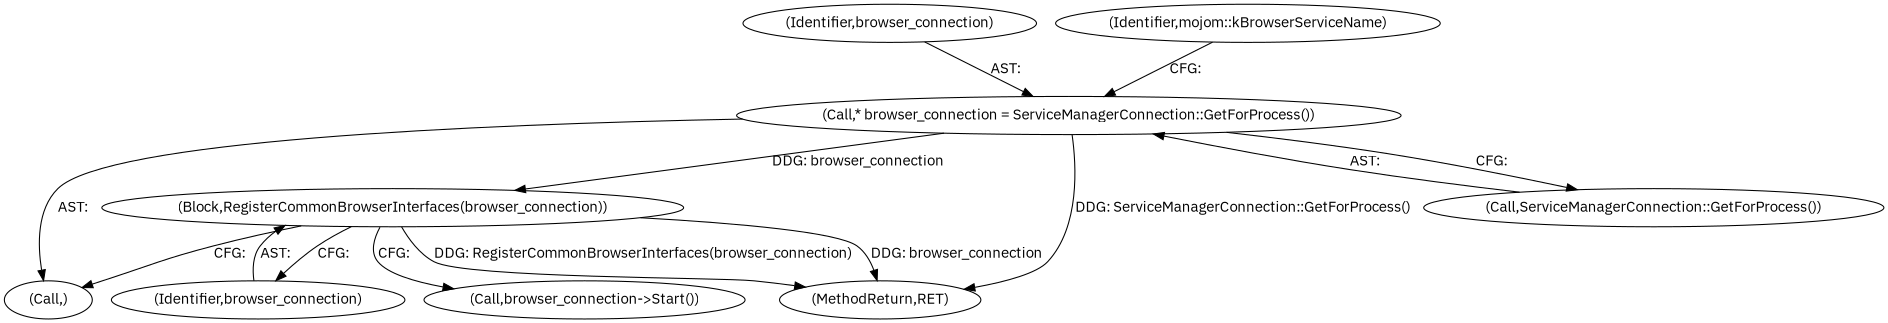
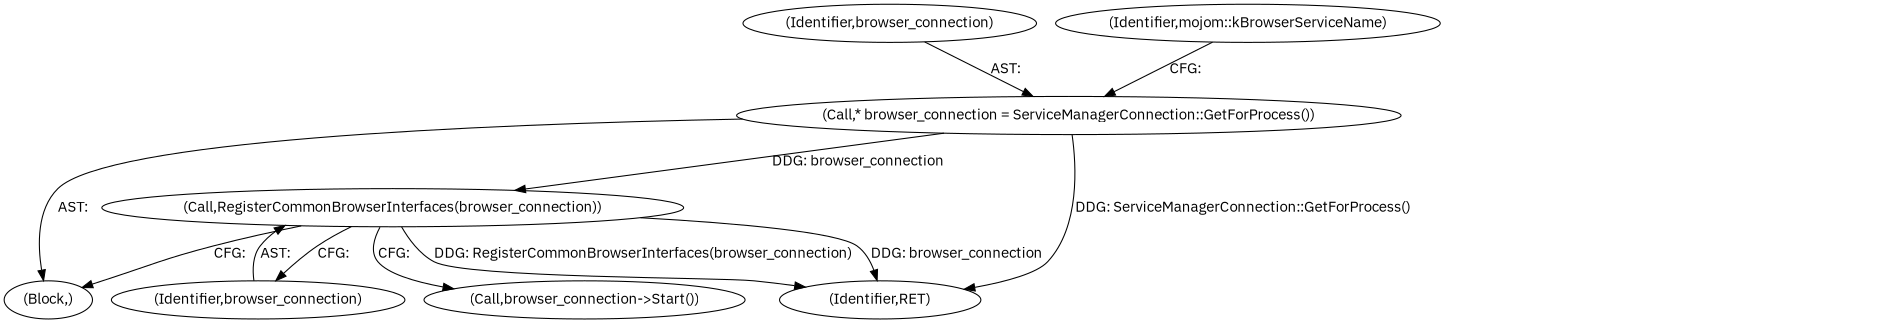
node "(Block,RegisterCommonBrowserInterfaces(browser_connection))": label "(Block,RegisterCommonBrowserInterfaces(browser_connection))" -> "(Call,RegisterCommonBrowserInterfaces(browser_connection))"
node "(Call,ServiceManagerConnection::GetForProcess())": removed
node "(Call,)": label "(Call,)" -> "(Block,)"
node "(MethodReturn,RET)": label "(MethodReturn,RET)" -> "(Identifier,RET)"
